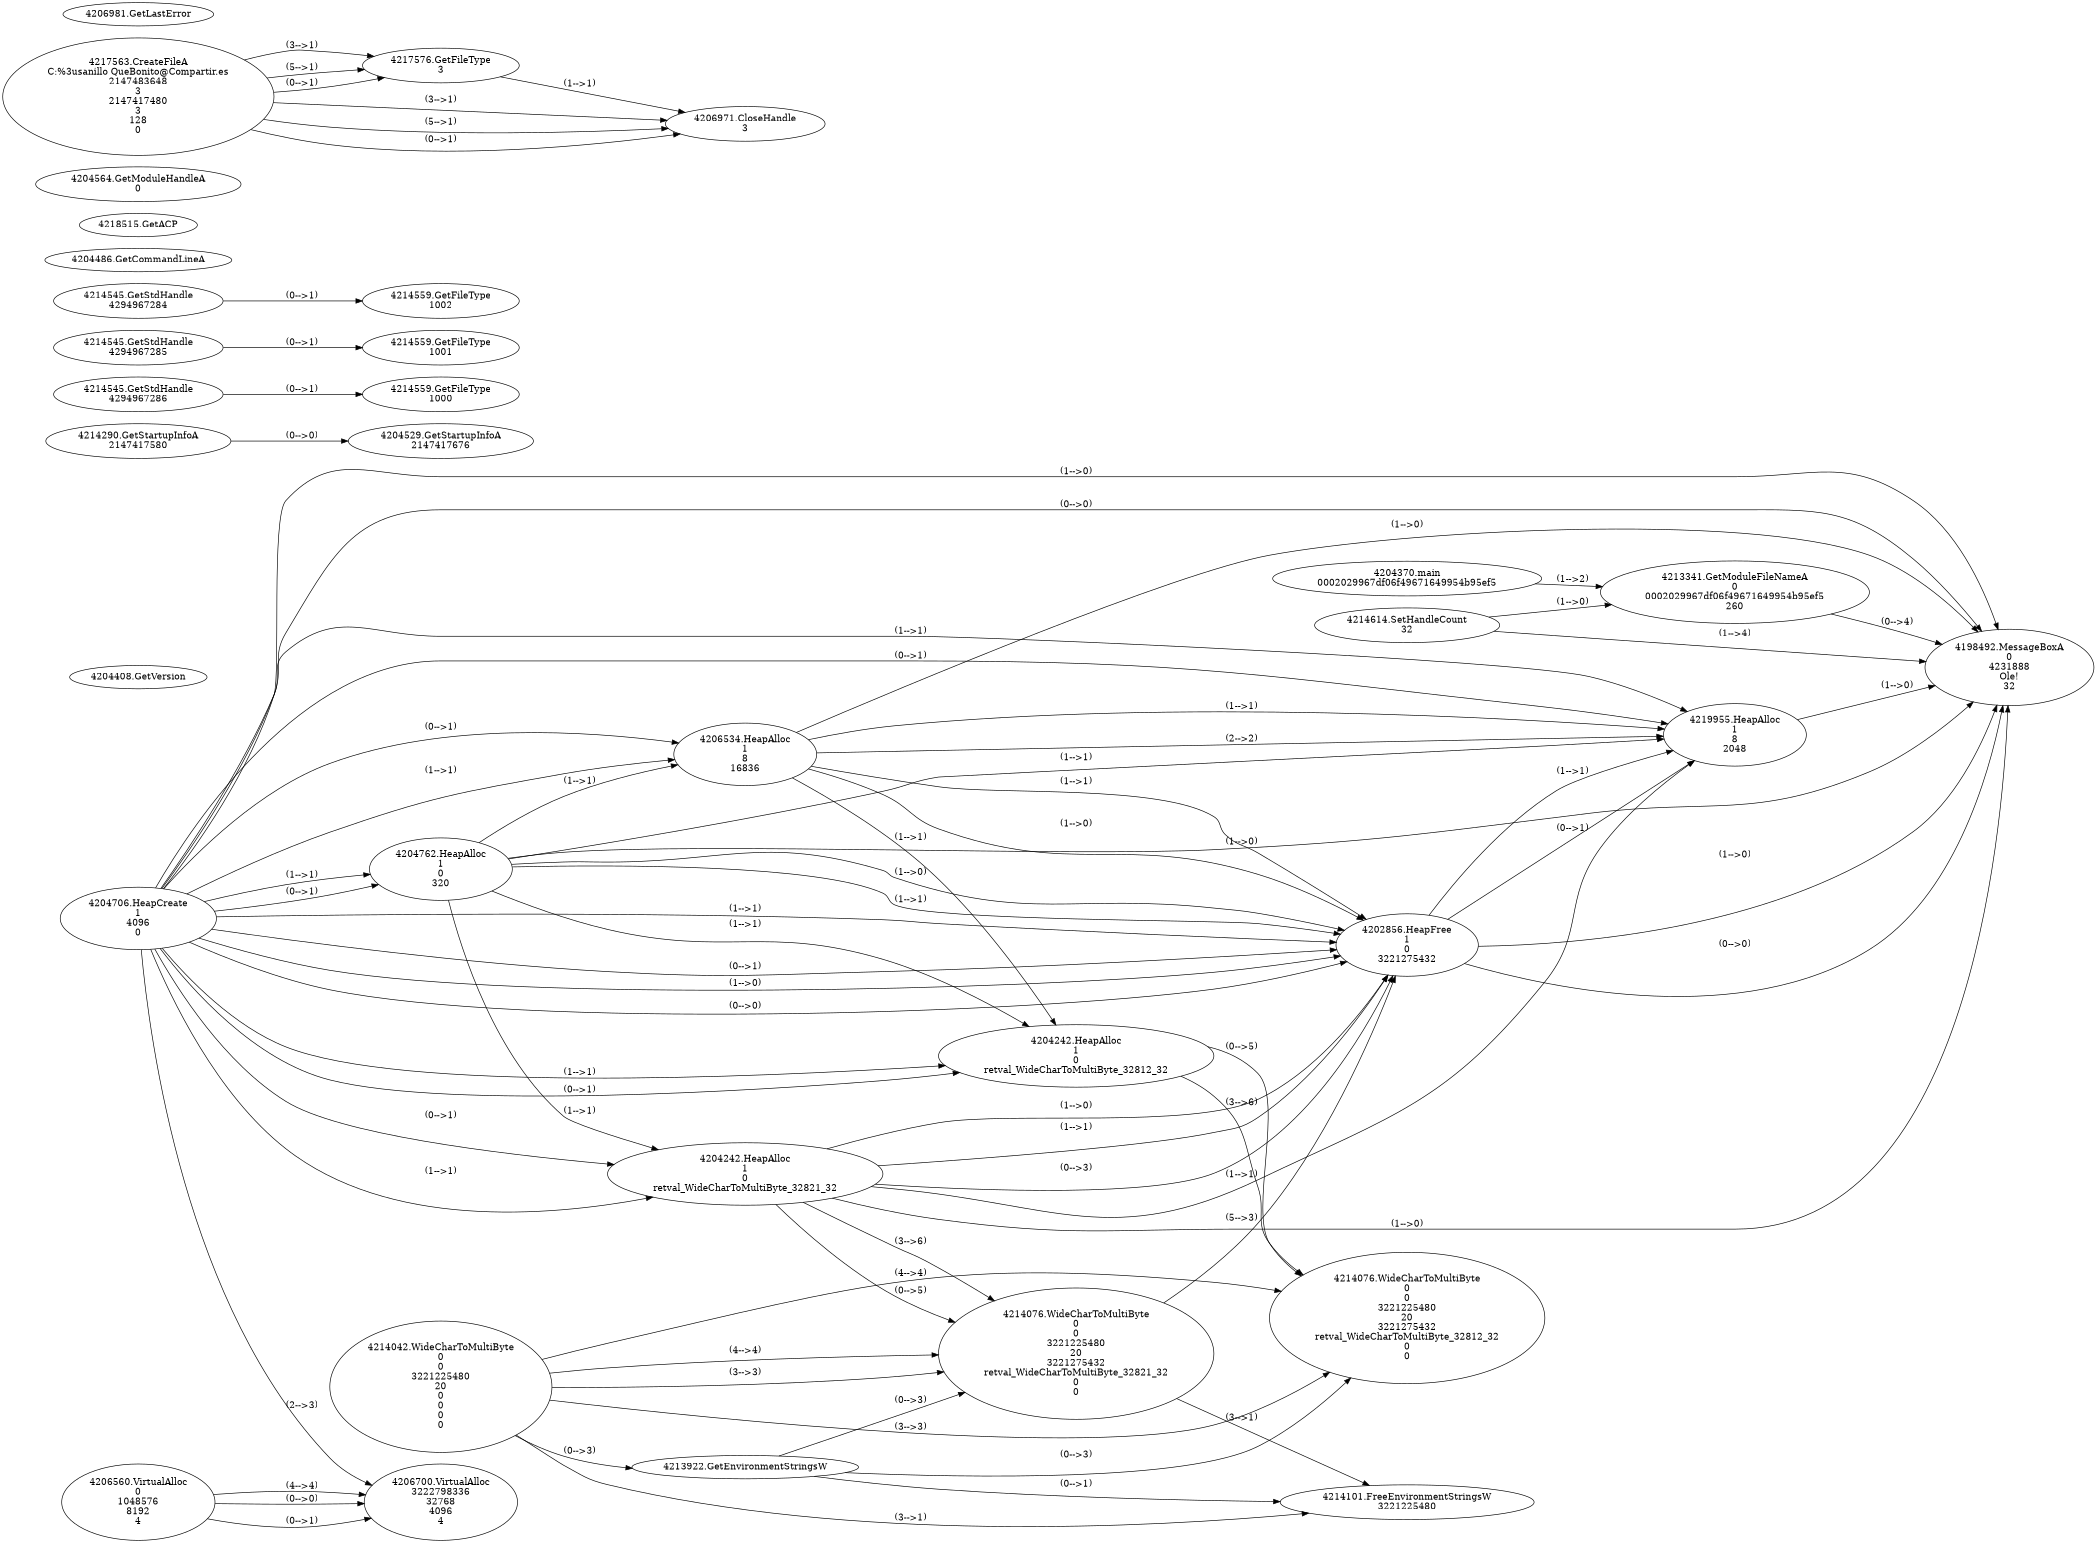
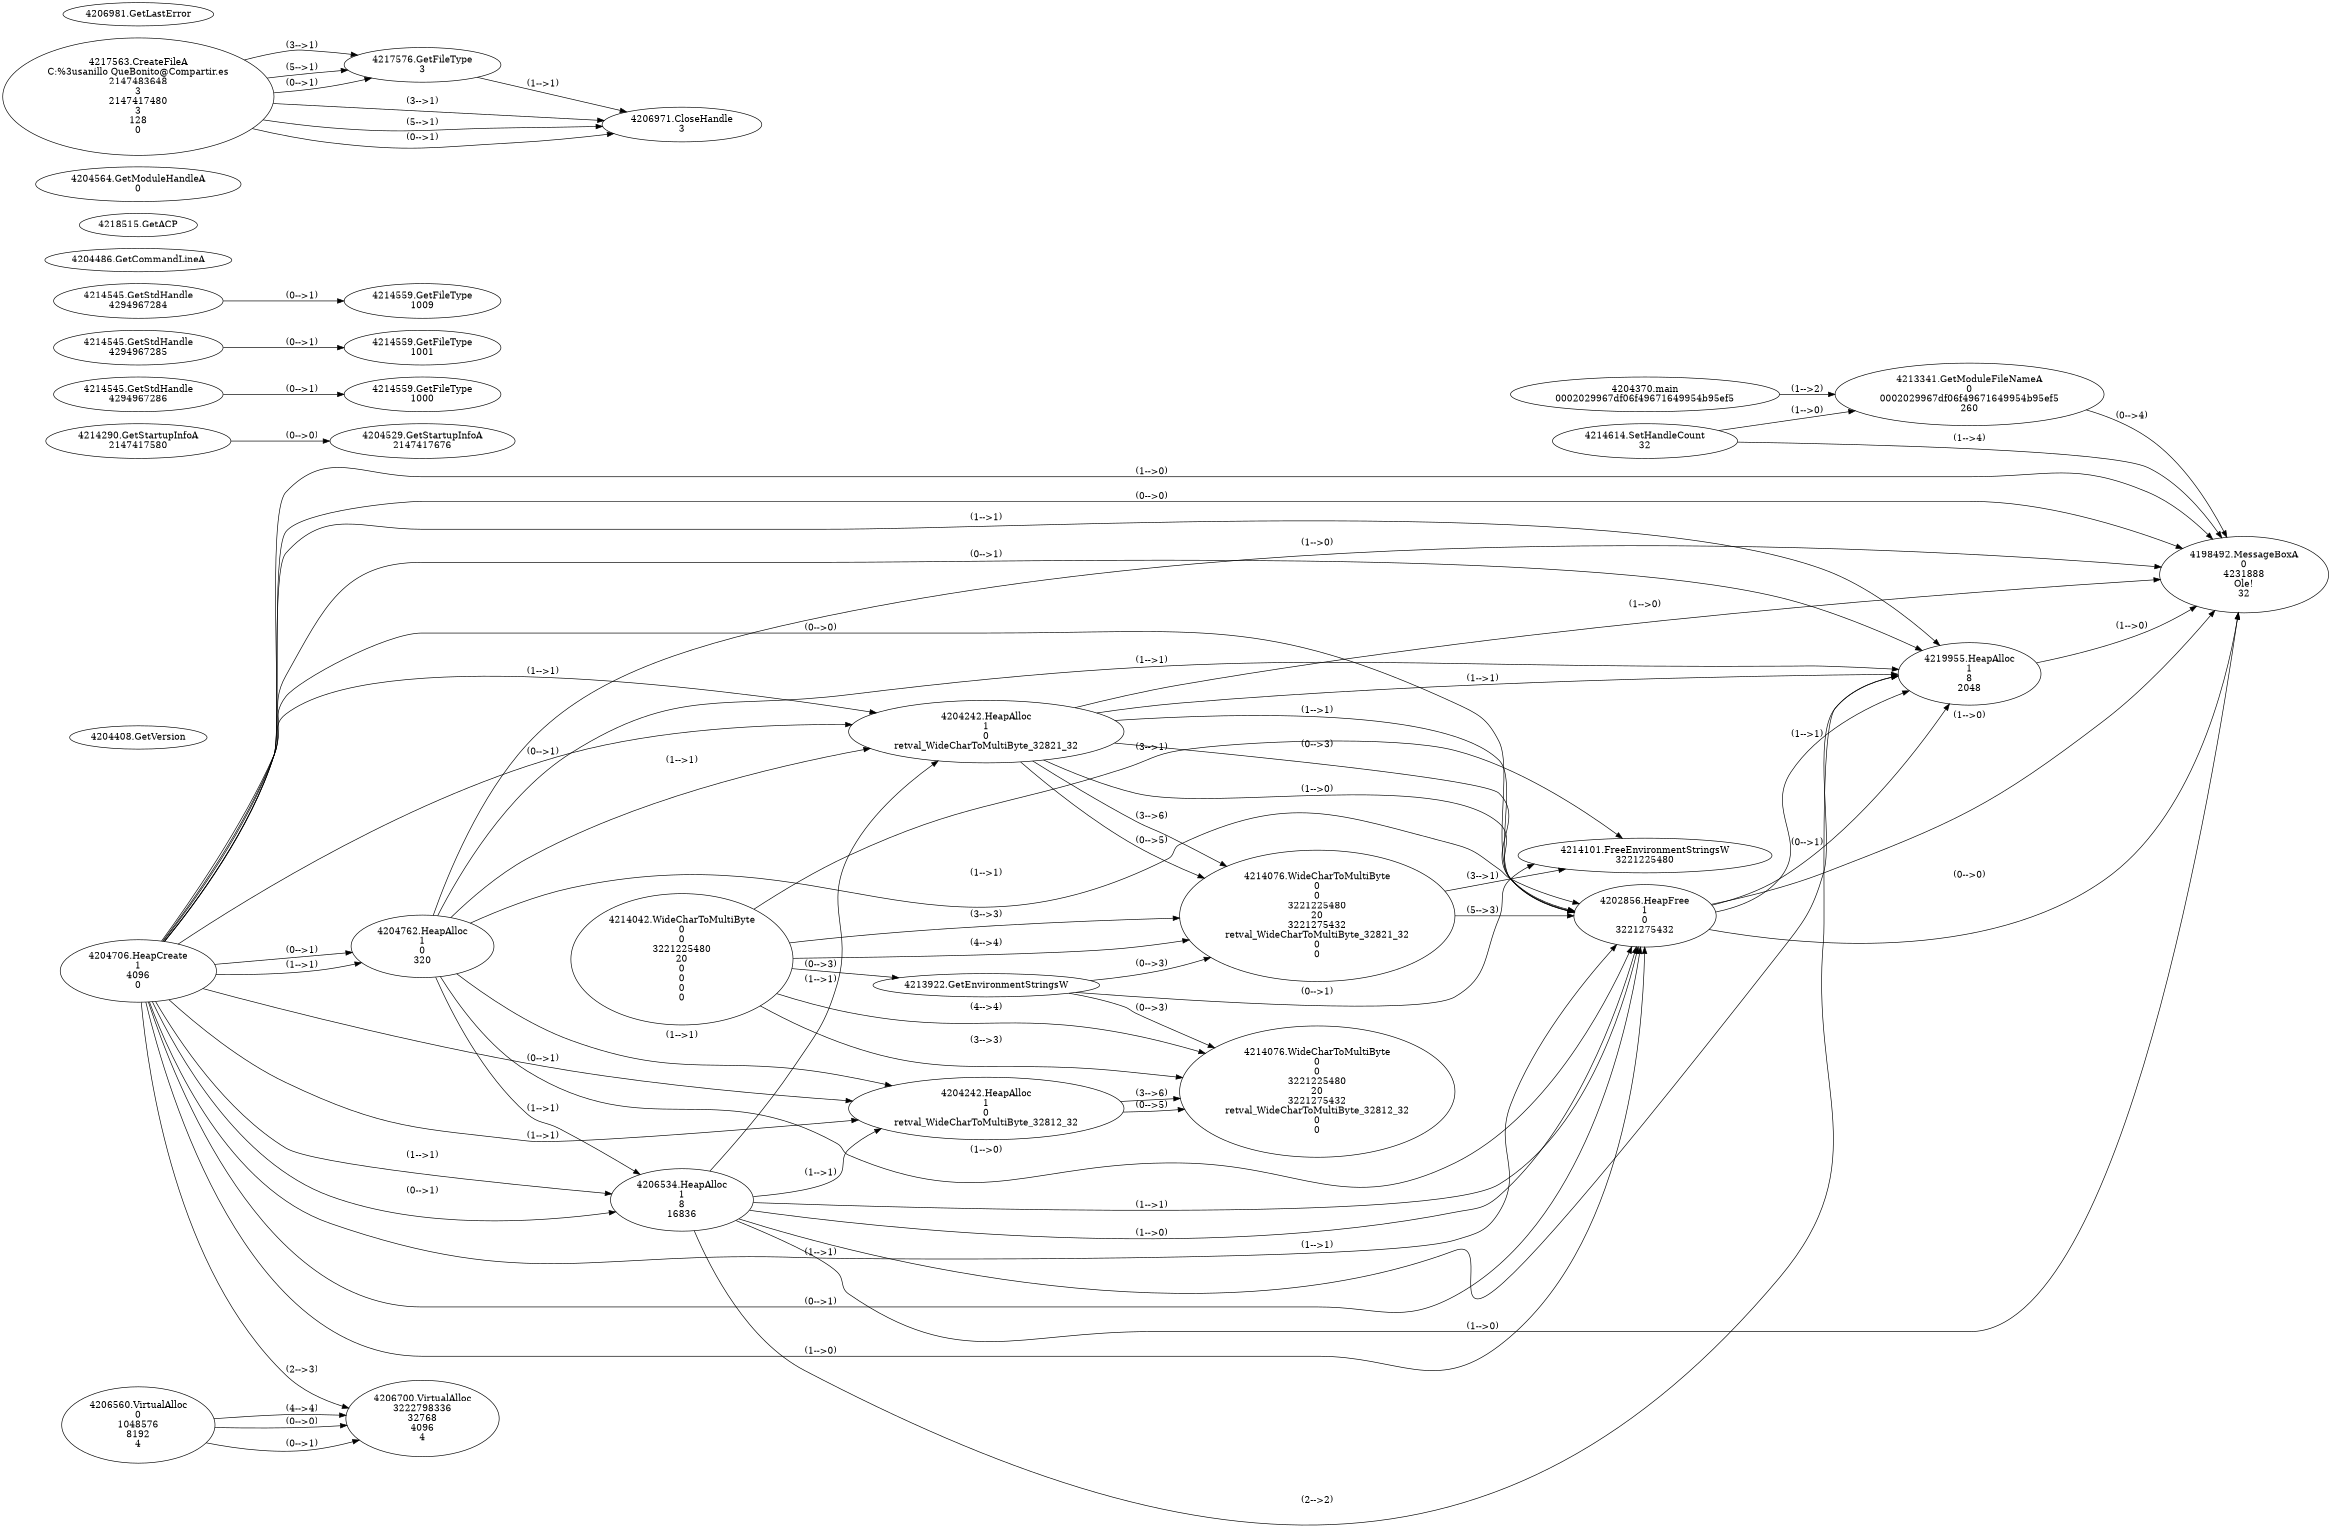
node "4214559.GetFileType 1002": label "4214559.GetFileType 1002" -> "4214559.GetFileType 1009"
edge "4206534.HeapAlloc 1 8 16836" -> "4204242.HeapAlloc 1 0 retval_WideCharToMultiByte_32821_32": added, label "(1-->1)"
